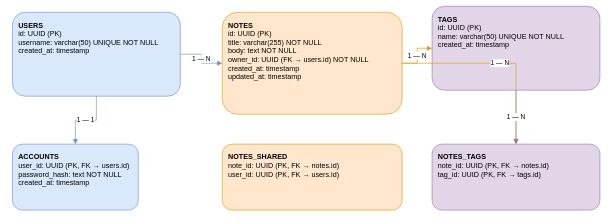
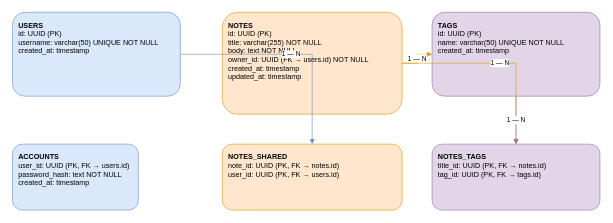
node "TAGS id: UUID (PK) name: varchar(50) UNIQUE NOT NULL created_at: timestamp": moved (516, 48) -> (516, 54)
edge "USERS id: UUID (PK) username: varchar(50) UNIQUE NOT NULL created_at: timestamp" -> "NOTES id: UUID (PK) title: varchar(255) NOT NULL body: text NOT NULL owner_id: UUID (FK → users.id) NOT NULL created_at: timestamp updated_at: timestamp": now "USERS id: UUID (PK) username: varchar(50) UNIQUE NOT NULL created_at: timestamp" -> "NOTES_SHARED note_id: UUID (PK, FK → notes.id) user_id: UUID (PK, FK → users.id)"
edge "USERS id: UUID (PK) username: varchar(50) UNIQUE NOT NULL created_at: timestamp" -> "ACCOUNTS user_id: UUID (PK, FK → users.id) password_hash: text NOT NULL created_at: timestamp": removed, label "1 — 1"
node "NOTES_TAGS note_id: UUID (PK, FK → notes.id) tag_id: UUID (PK, FK → tags.id)": label "NOTES_TAGS note_id: UUID (PK, FK → notes.id) tag_id: UUID (PK, FK → tags.id)" -> "NOTES_TAGS title_id: UUID (PK, FK → notes.id) tag_id: UUID (PK, FK → tags.id)"
